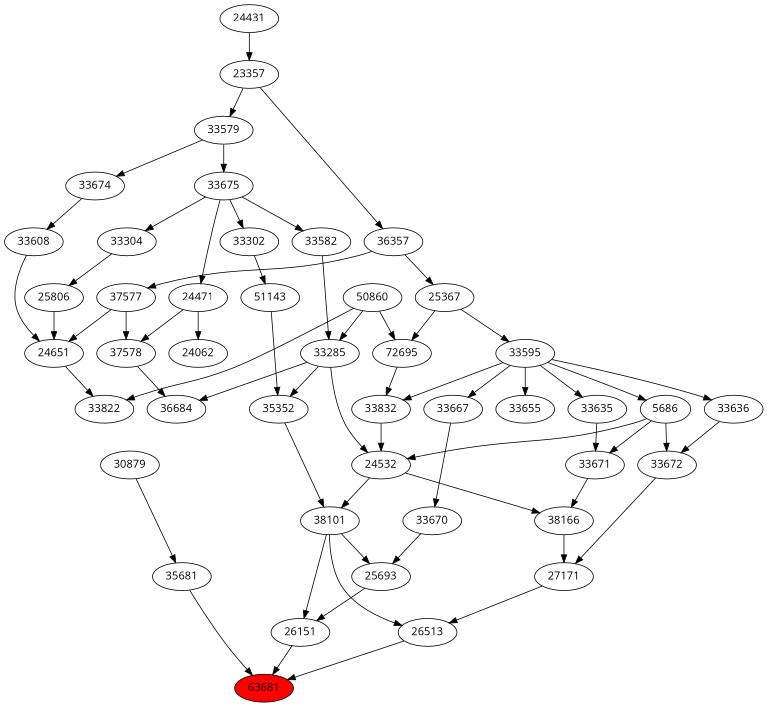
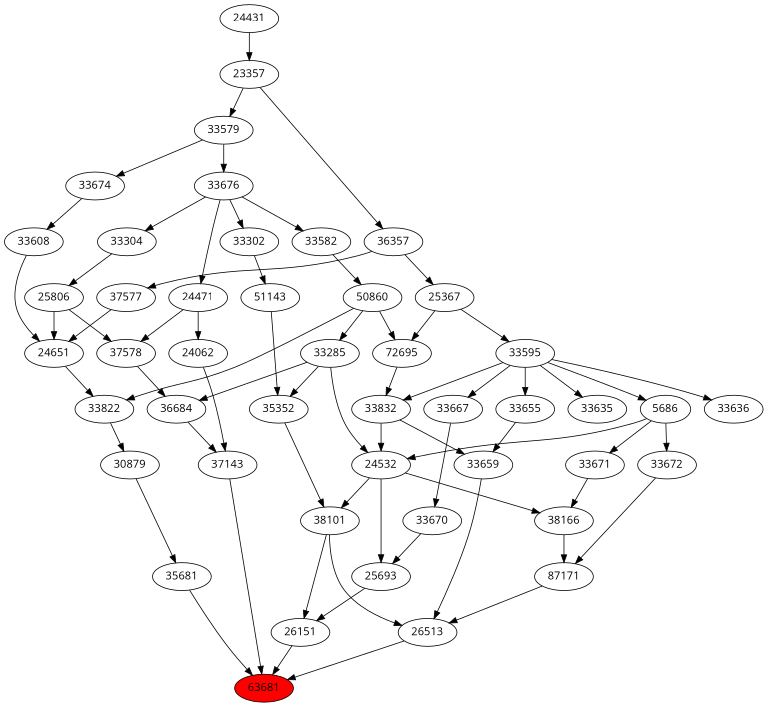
node "33675": label "33675" -> "33676"
edge "33582" -> "33285": now "33582" -> "50860"
edge "37577" -> "37578": now "25806" -> "37578"
edge "33822" -> "30879": added
edge "33636" -> "33672": removed
edge "33635" -> "33671": removed
node "37143": added
node "33659": added
edge "38101" -> "25693": now "24532" -> "25693"
node "27171": label "27171" -> "87171"
